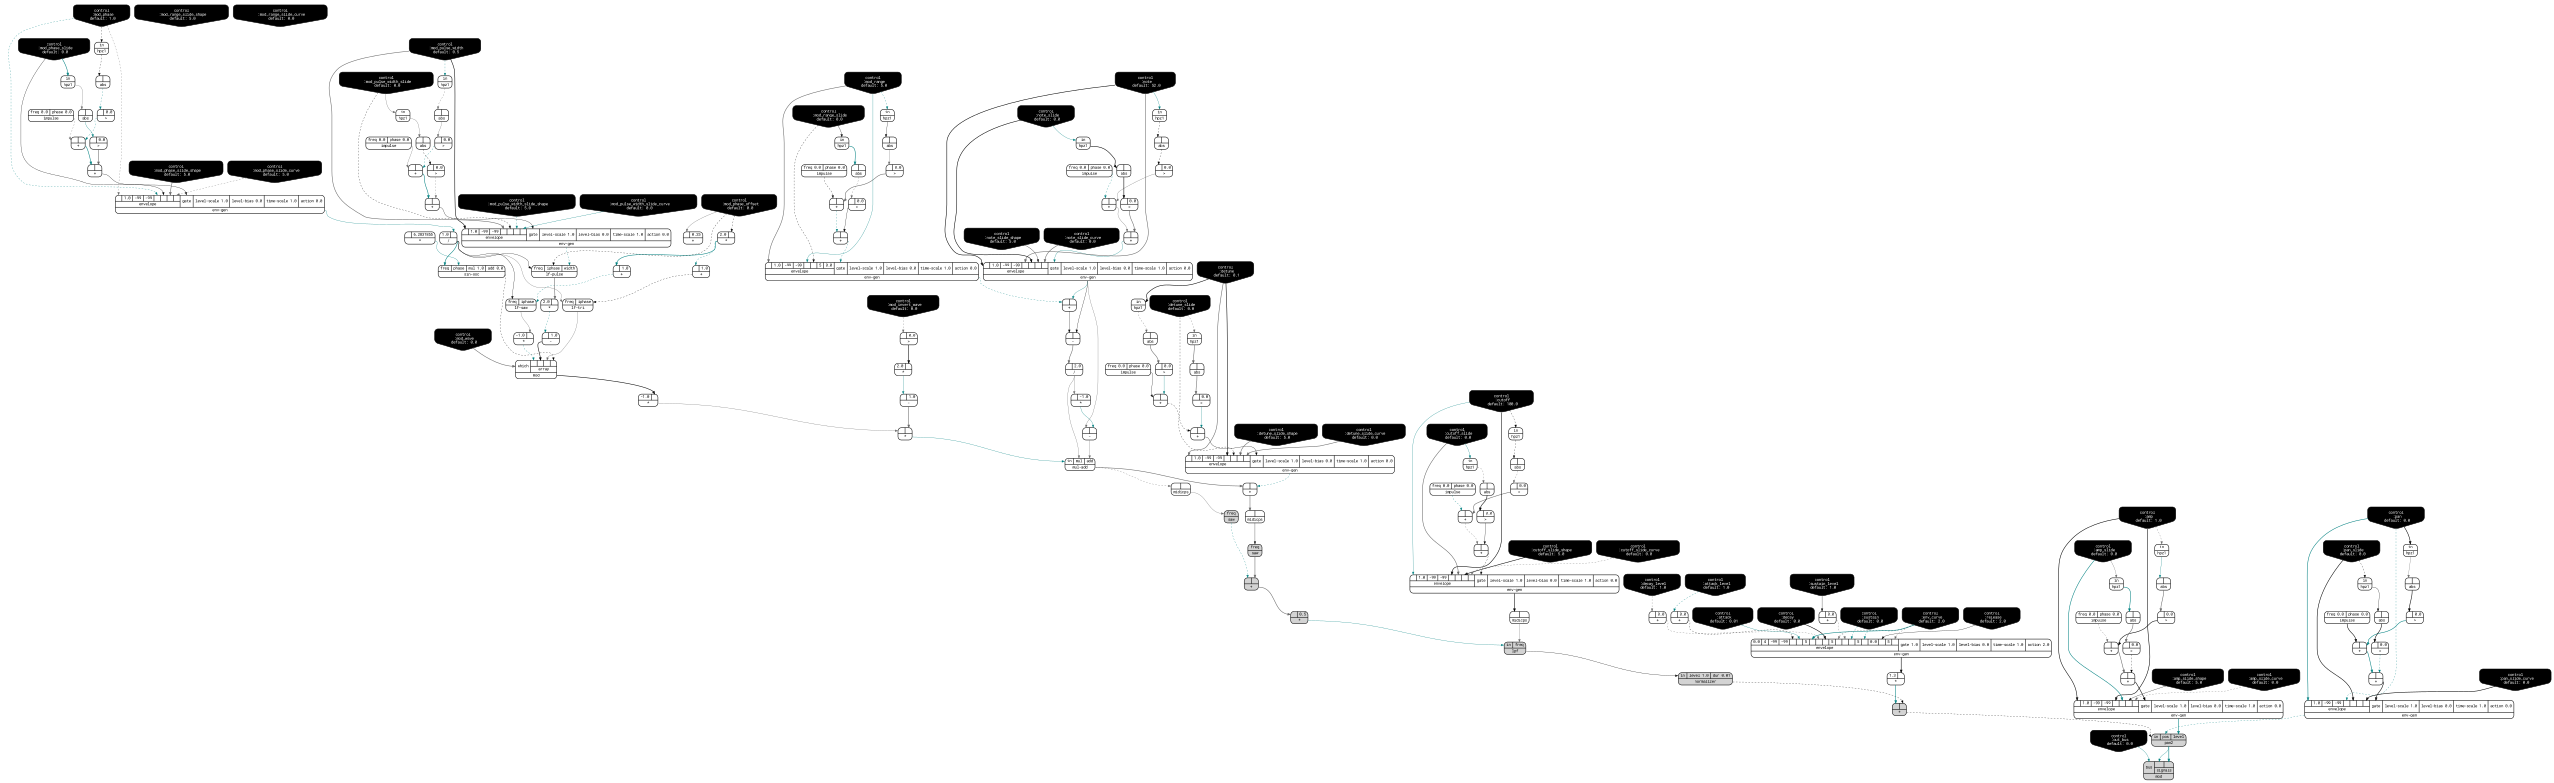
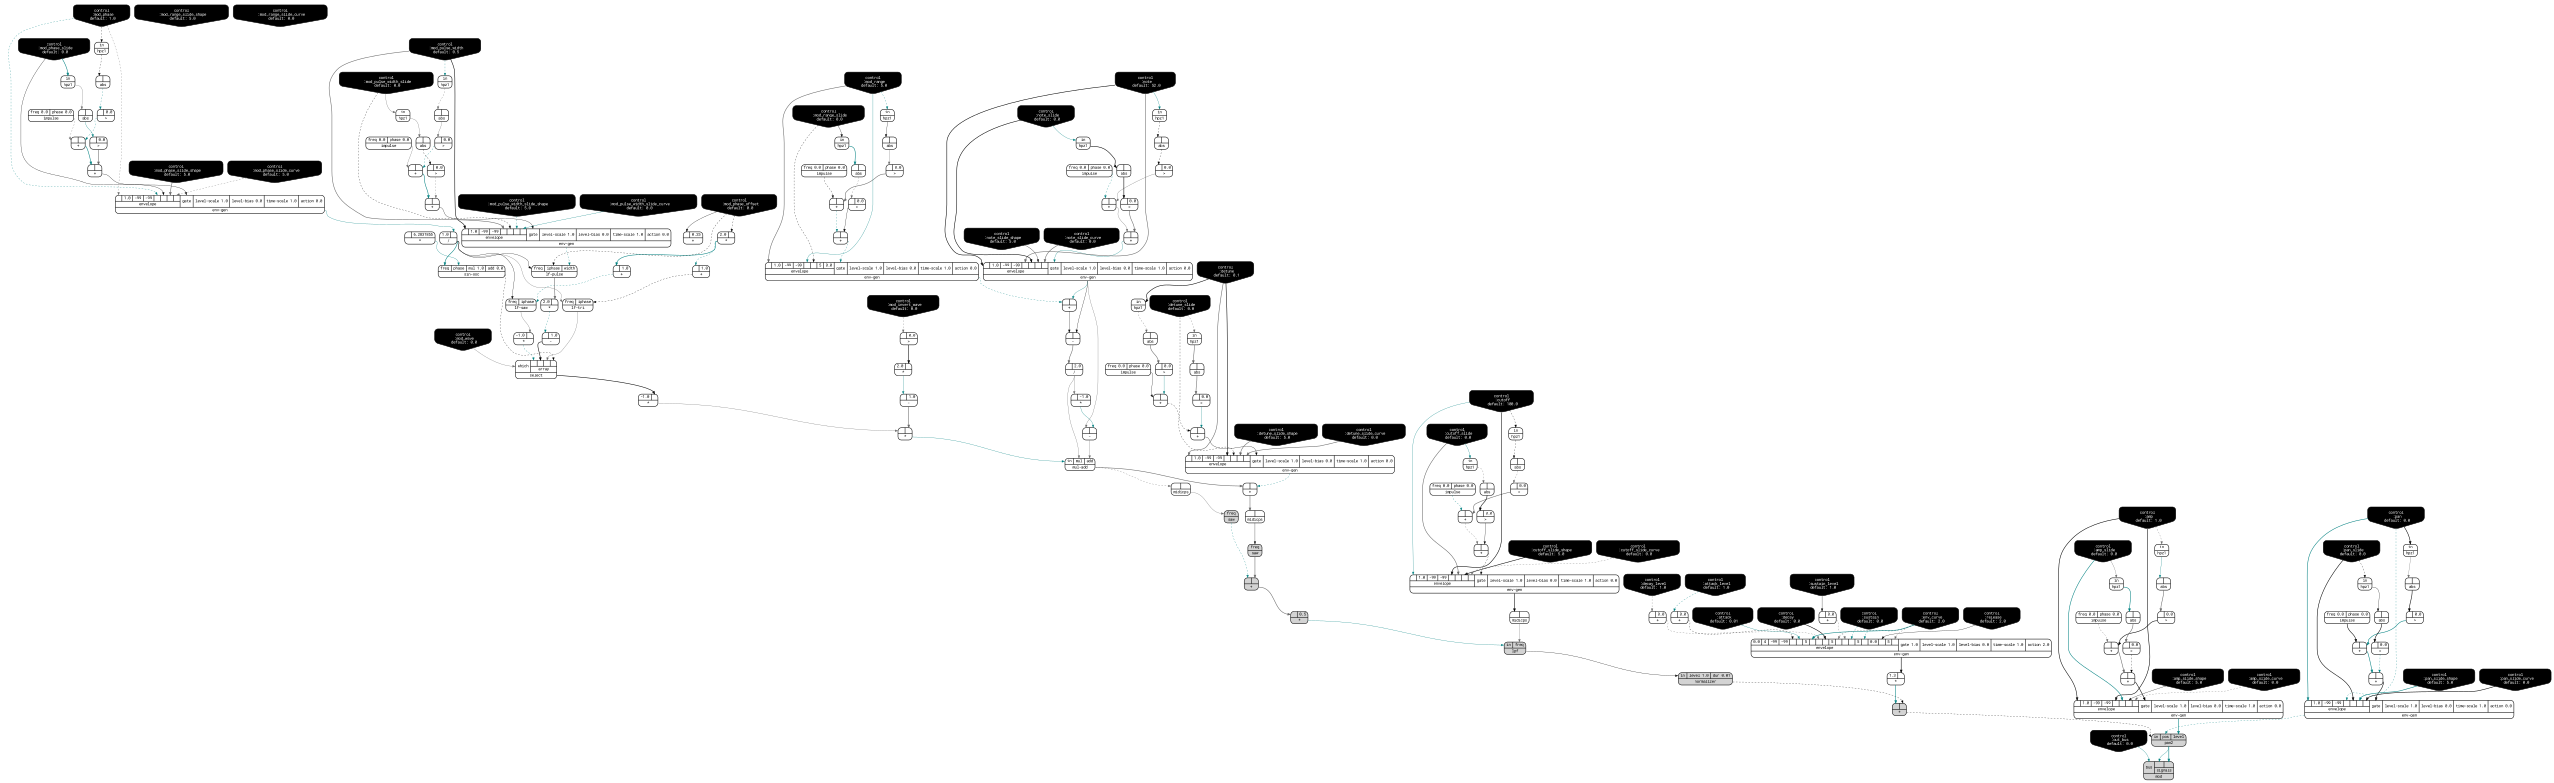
edge "control :mod_phase_offset default: 0.0" -> "0.25": color gray40 -> black
edge "control :mod_wave default: 0.0" -> "which": style bold -> solid
node "which": text "mod" -> "select"
node "control :pan_slide_shape default: 5.0": added
